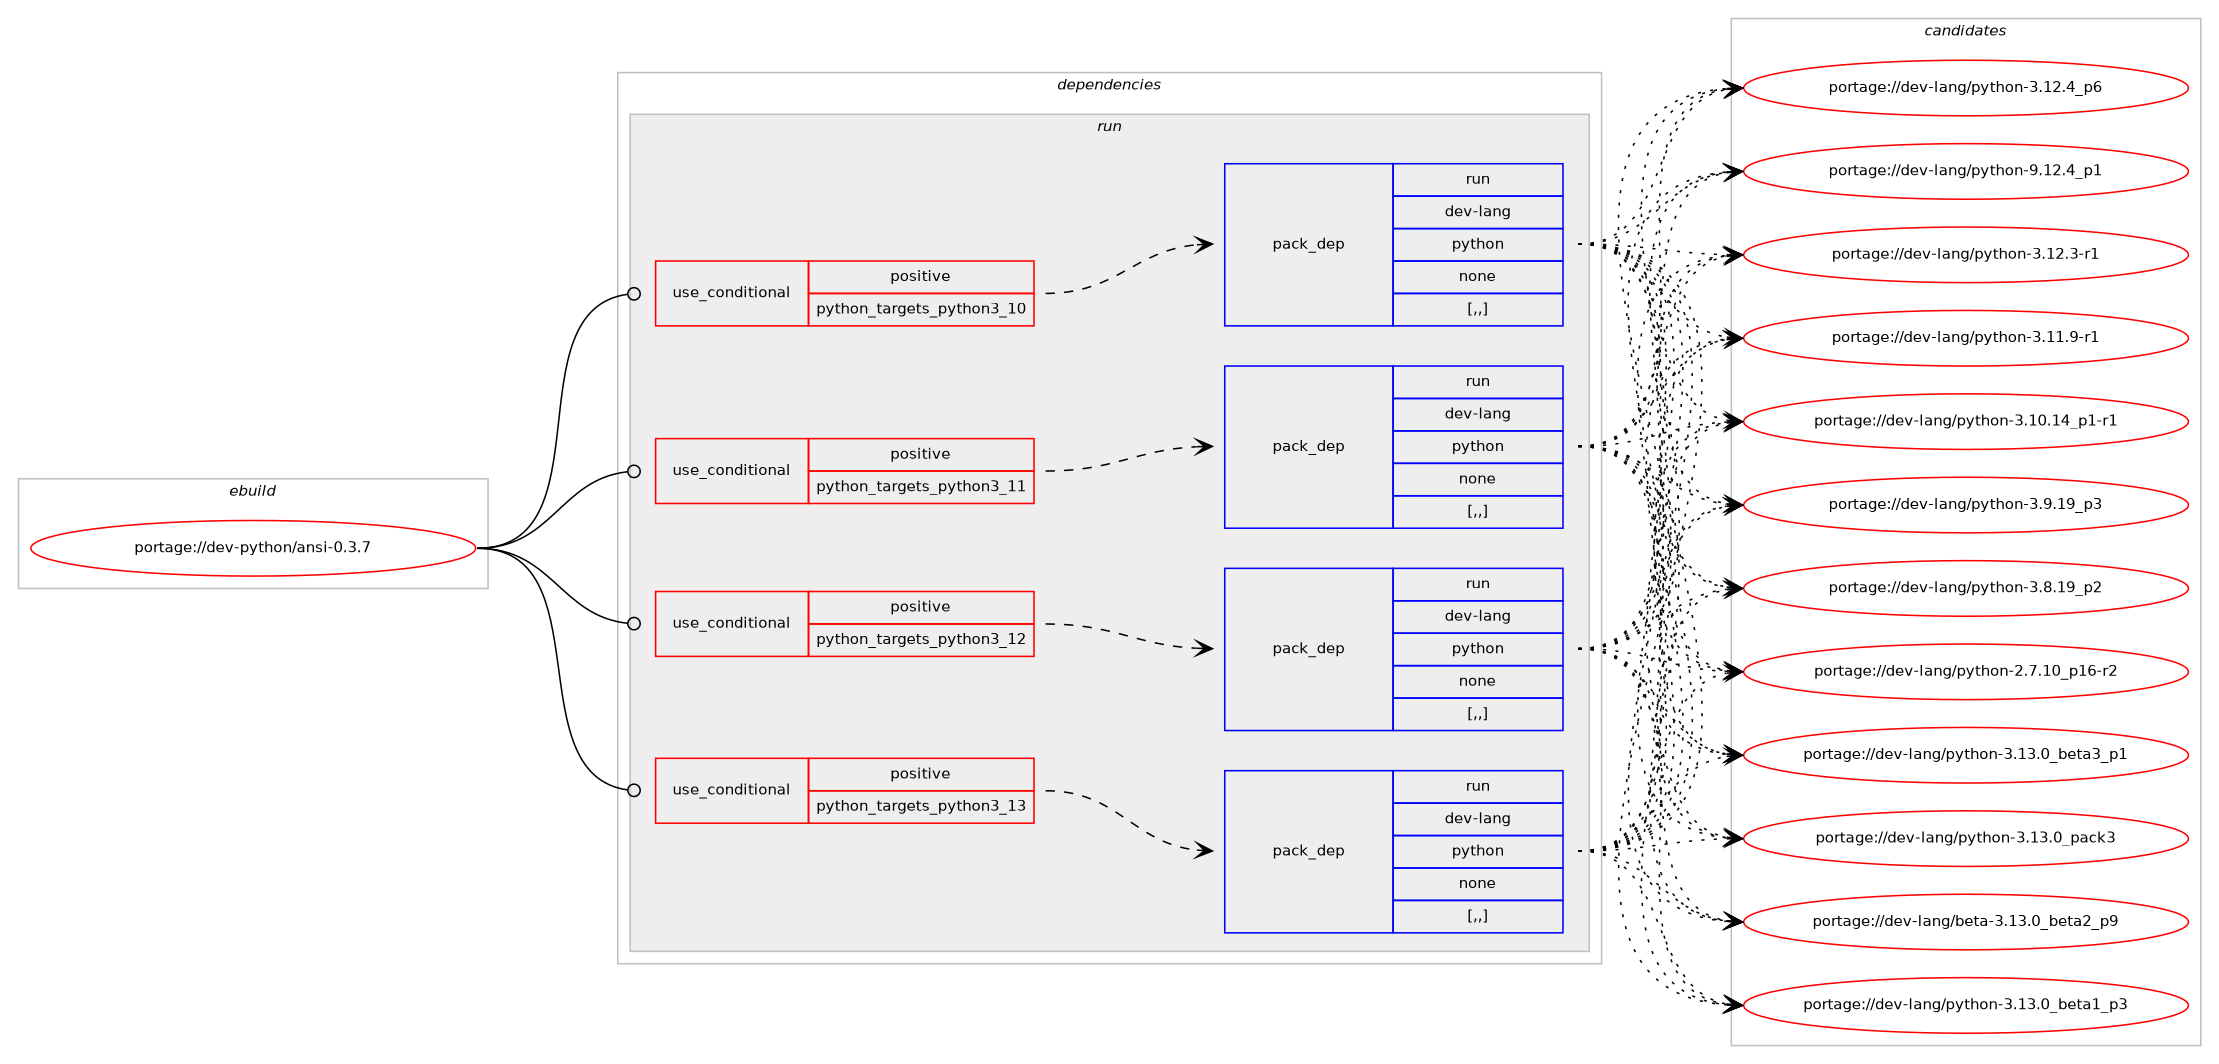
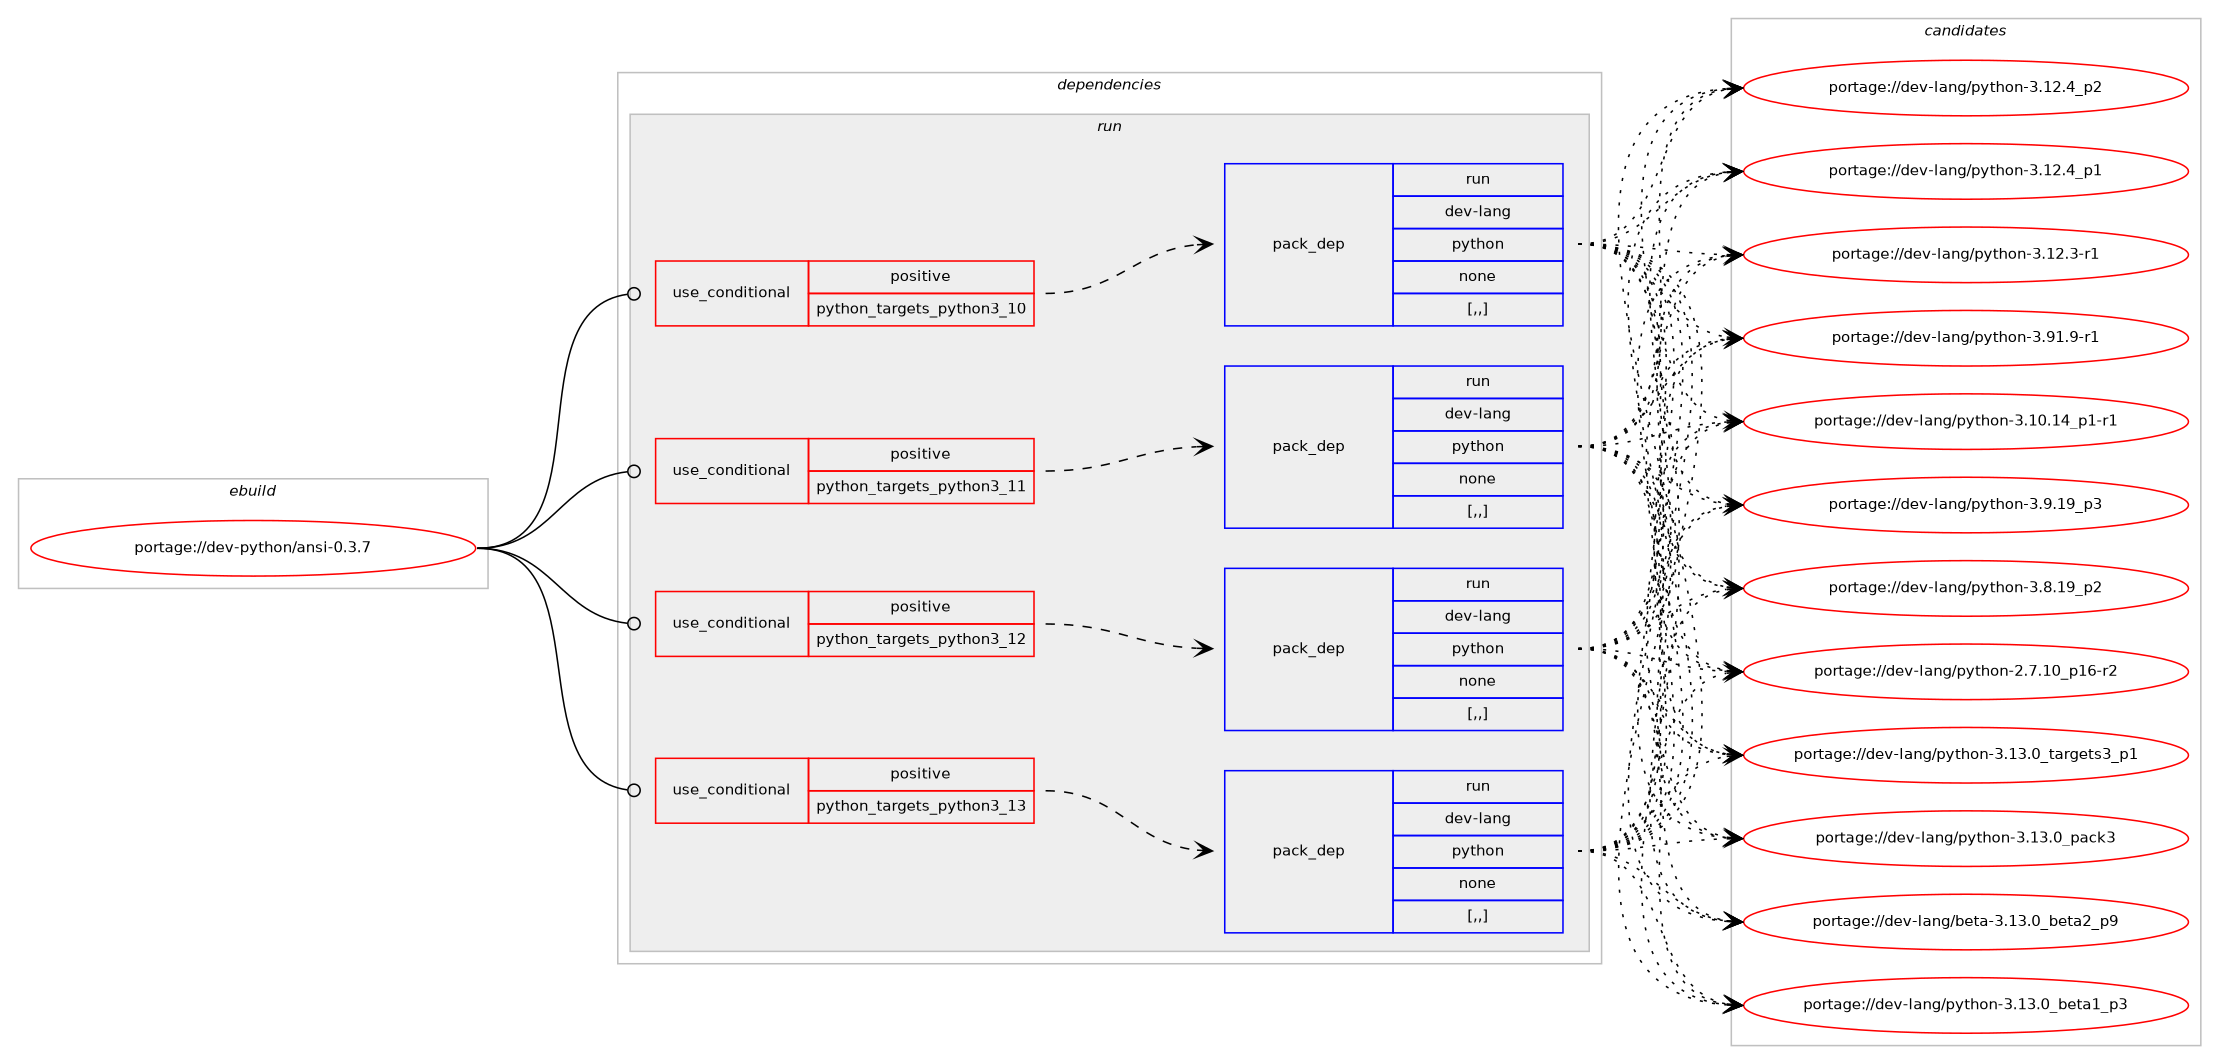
node "portage://dev-lang/python-3.12.4_p6": label "portage://dev-lang/python-3.12.4_p6" -> "portage://dev-lang/python-3.12.4_p2"
node "portage://dev-lang/python-9.12.4_p1": label "portage://dev-lang/python-9.12.4_p1" -> "portage://dev-lang/python-3.12.4_p1"
node "portage://dev-lang/python-3.11.9-r1": label "portage://dev-lang/python-3.11.9-r1" -> "portage://dev-lang/python-3.91.9-r1"
node "portage://dev-lang/python-3.13.0_beta3_p1": label "portage://dev-lang/python-3.13.0_beta3_p1" -> "portage://dev-lang/python-3.13.0_targets3_p1"
